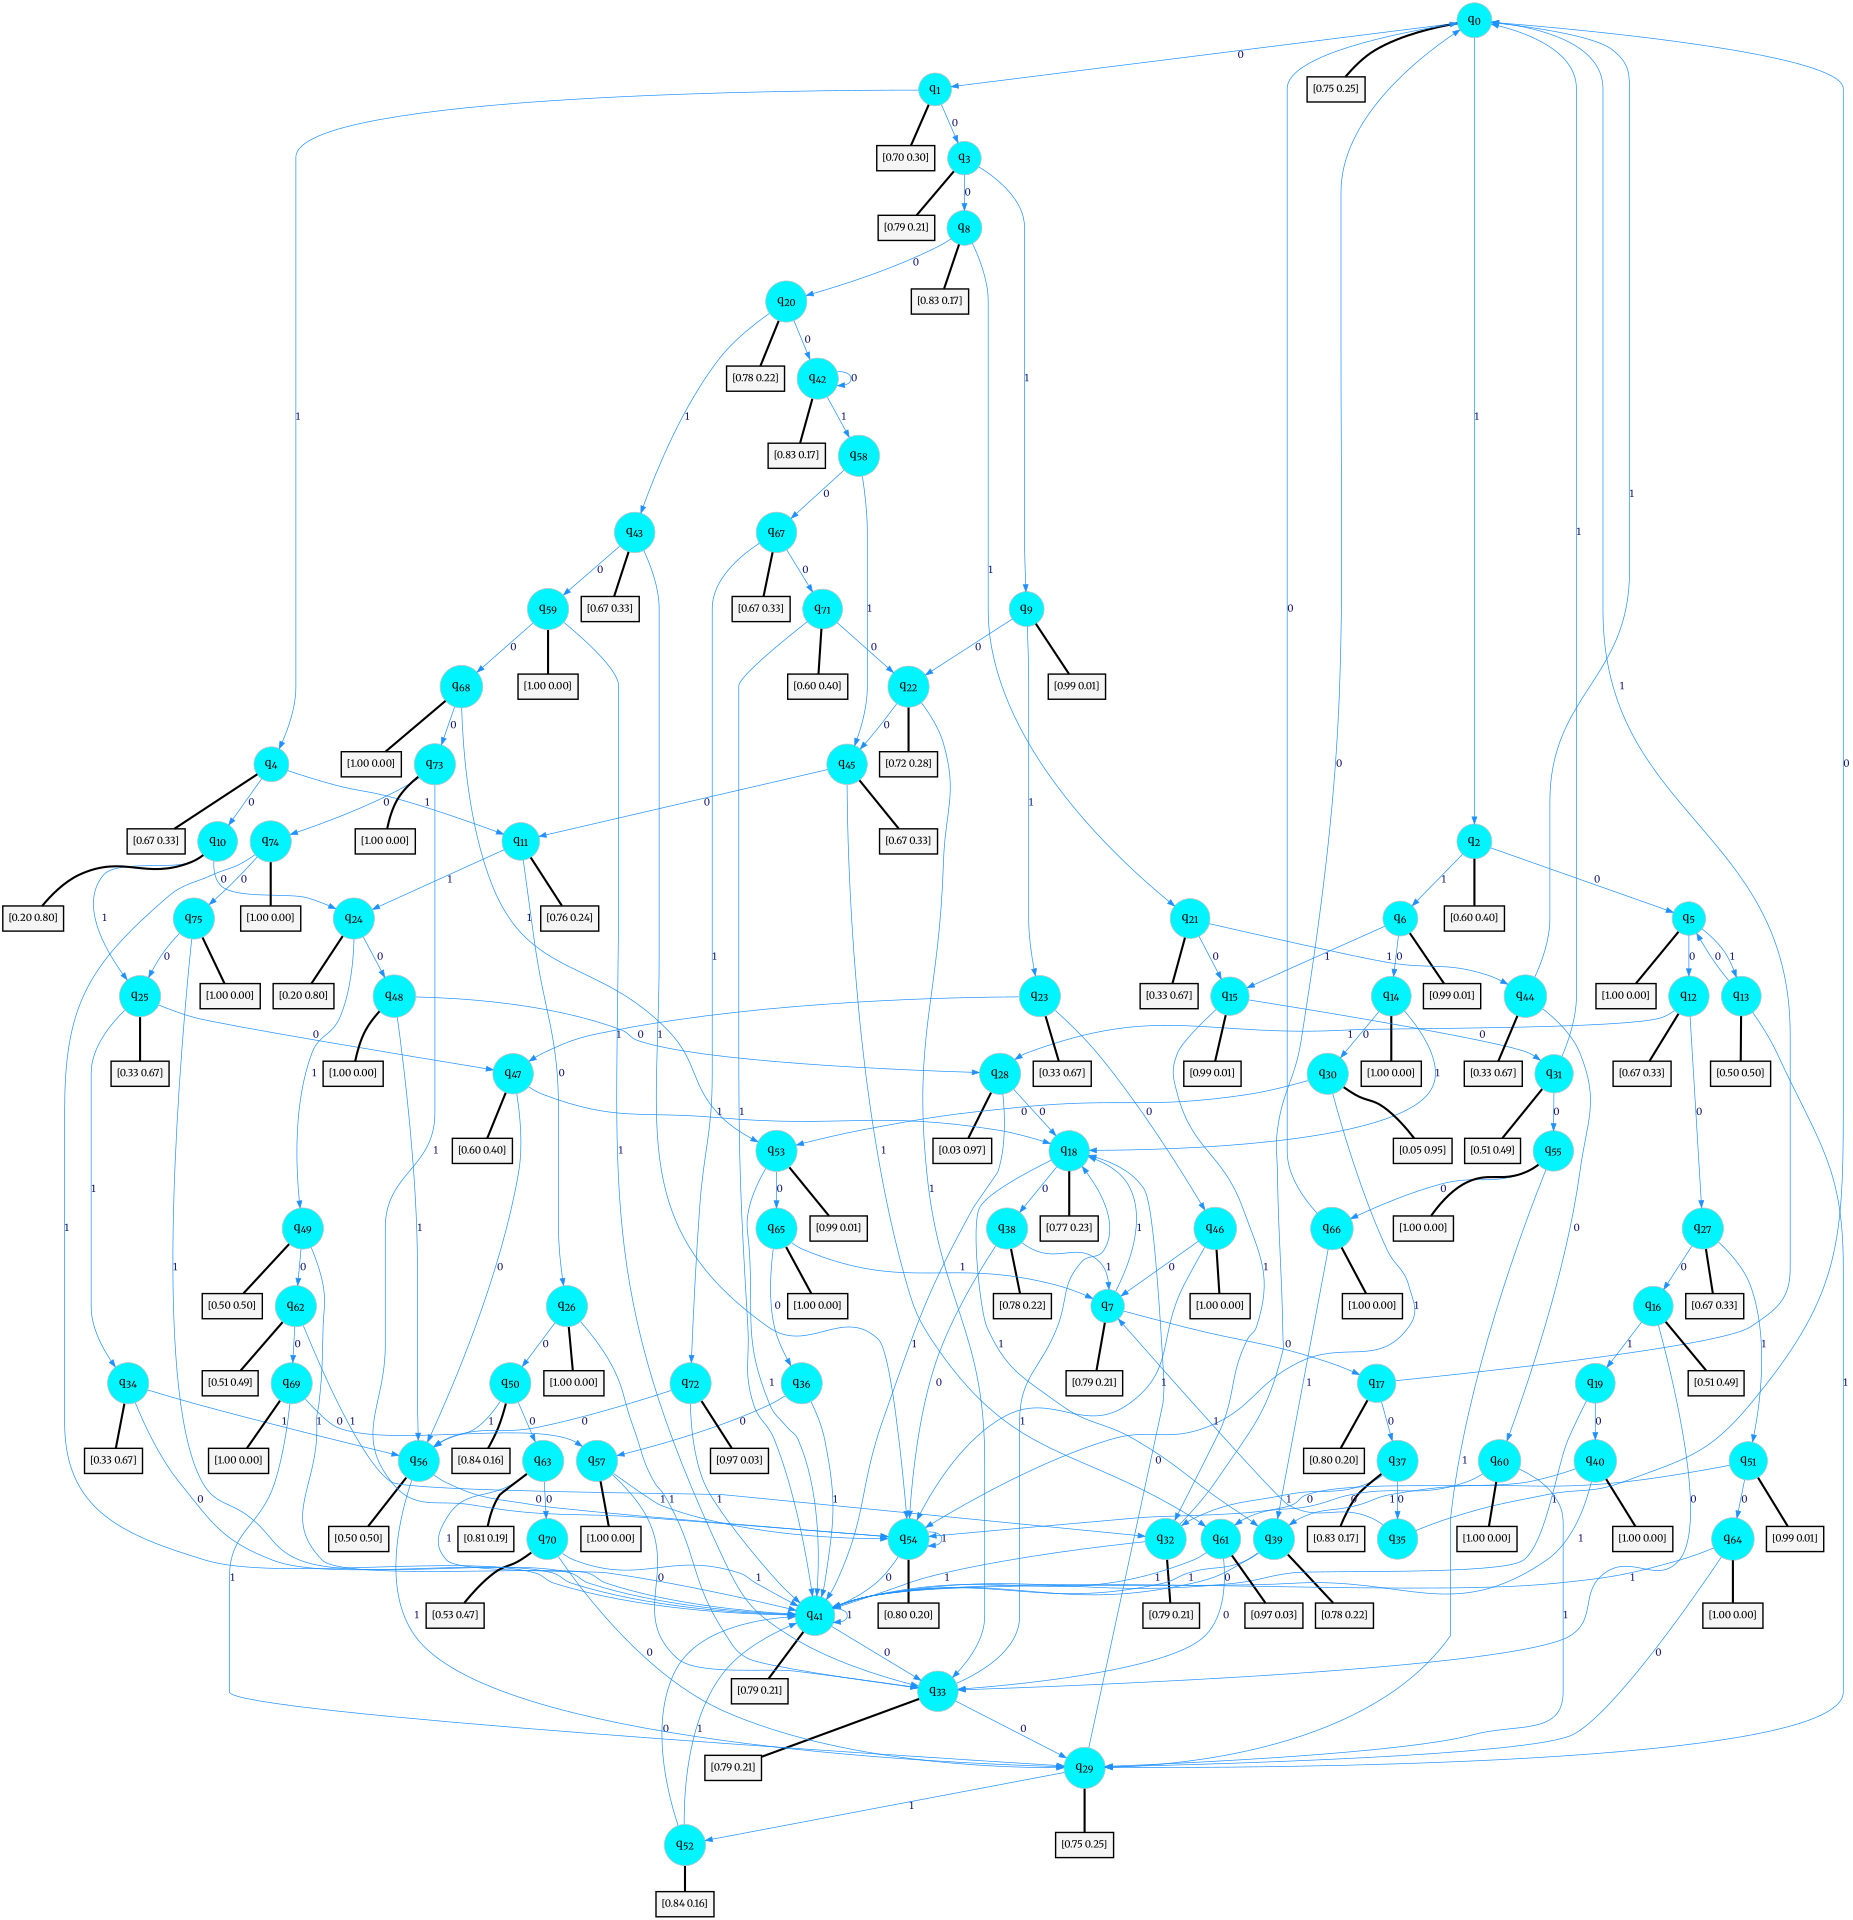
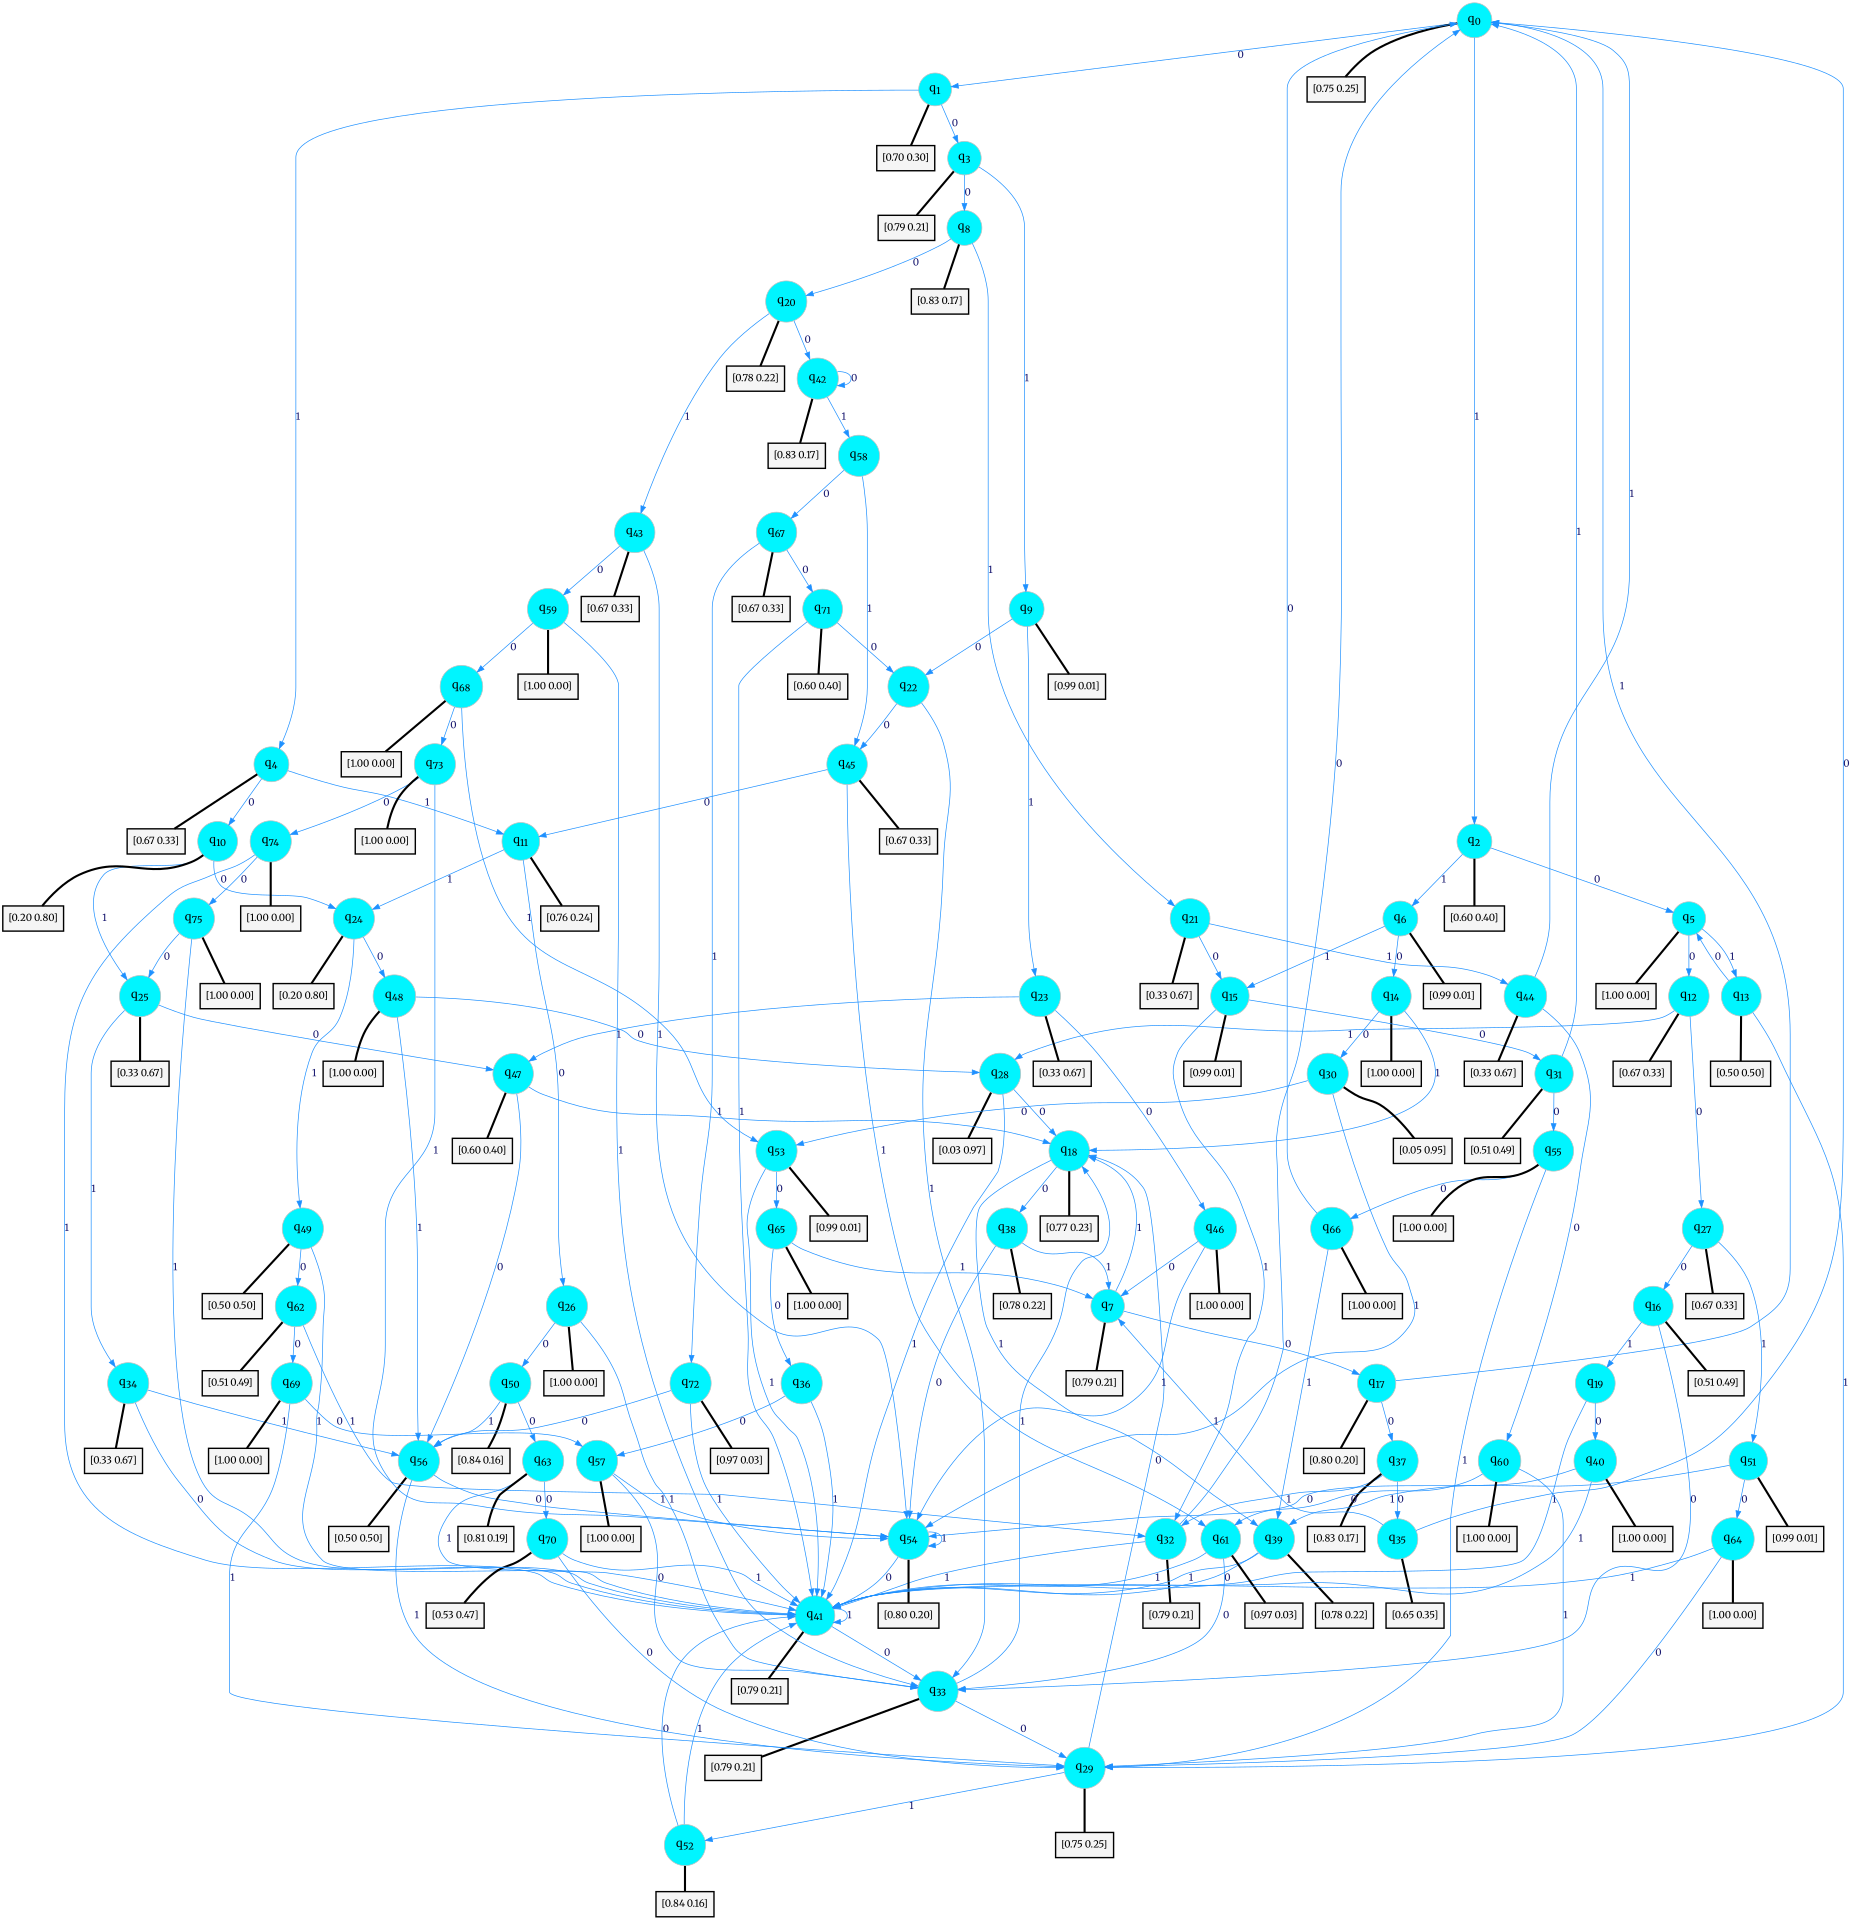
node "[0.72 0.28]": removed
node "[0.65 0.35]": added
